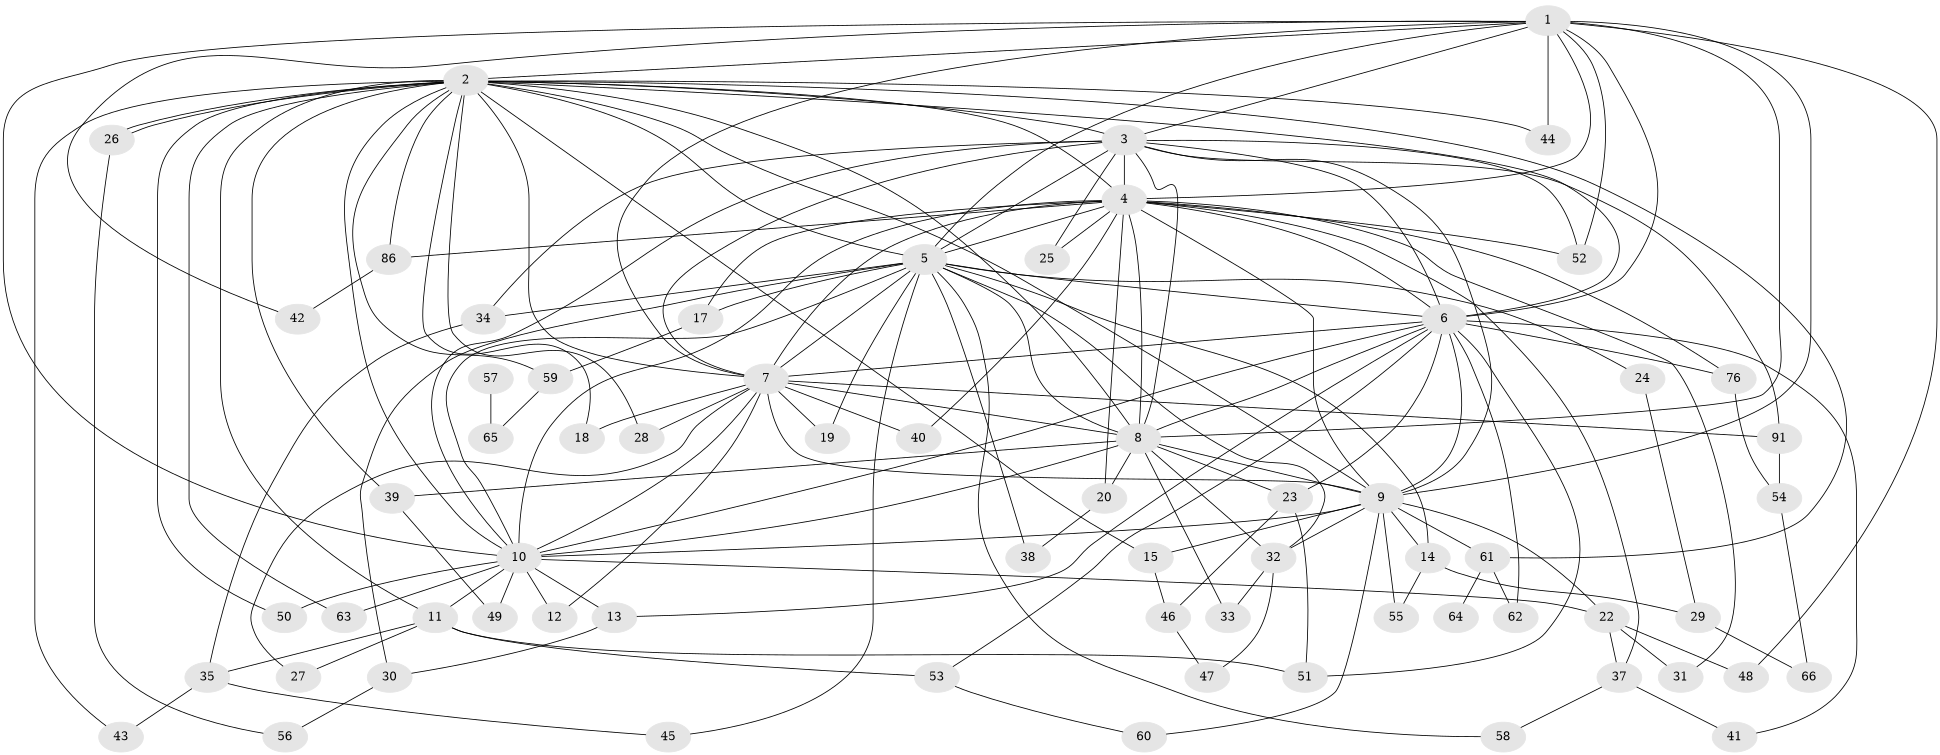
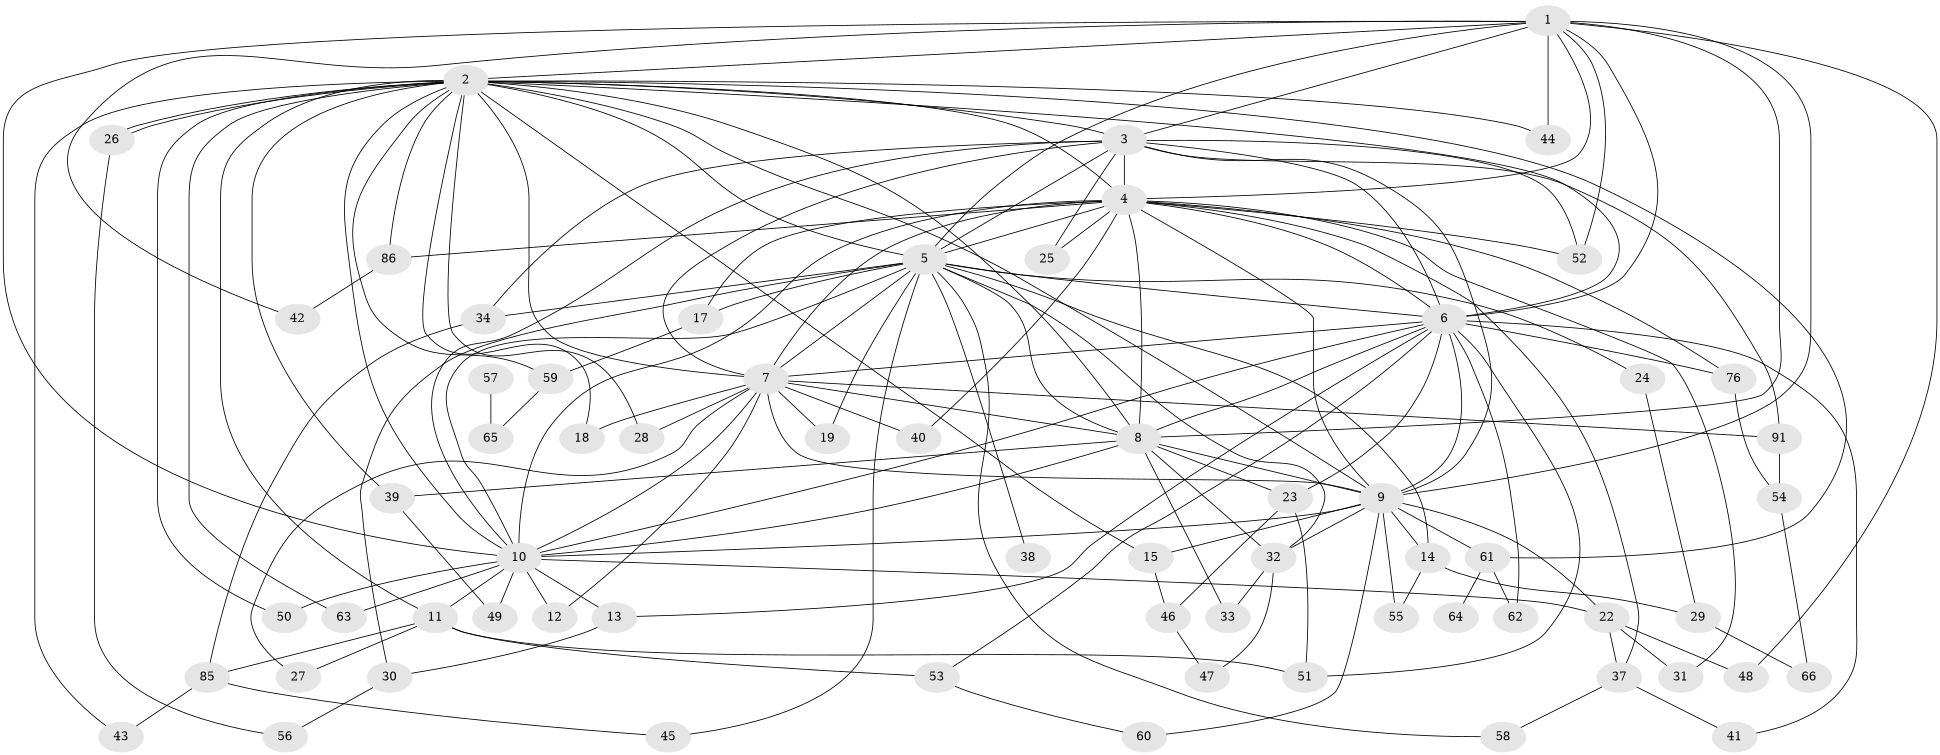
edge "1" -- "7": removed
edge "3" -- "8": removed
node "20": removed
node "35": label "35" -> "85"
